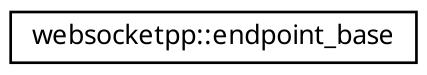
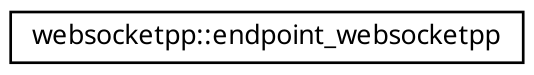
node "websocketpp::endpoint_base": label "websocketpp::endpoint_base" -> "websocketpp::endpoint_websocketpp"
